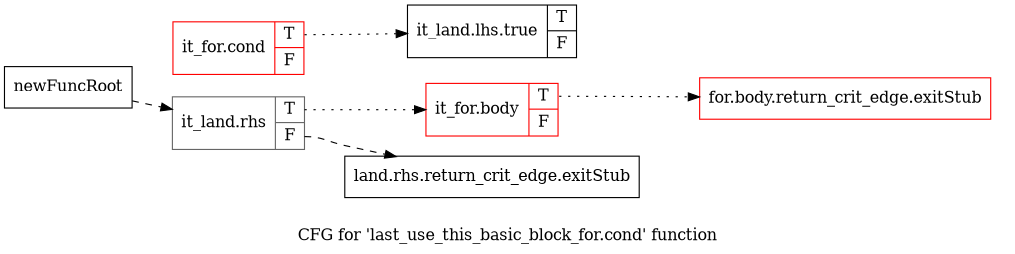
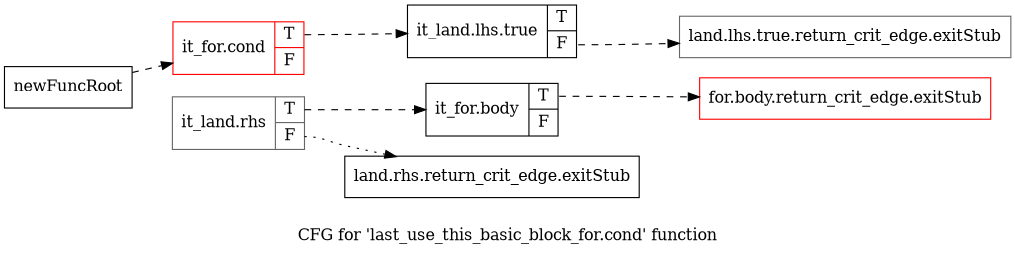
edge "it_for.cond" -> "it_land.lhs.true": style dotted -> dashed
node "land.lhs.true.return_crit_edge.exitStub": added
edge "it_for.body" -> "for.body.return_crit_edge.exitStub": style dotted -> dashed
edge "newFuncRoot" -> "it_land.rhs": now "newFuncRoot" -> "it_for.cond"
edge "it_land.rhs" -> "it_for.body": style dotted -> dashed
node "it_for.body": color red -> black
edge "it_land.rhs" -> "land.rhs.return_crit_edge.exitStub": style dashed -> dotted
